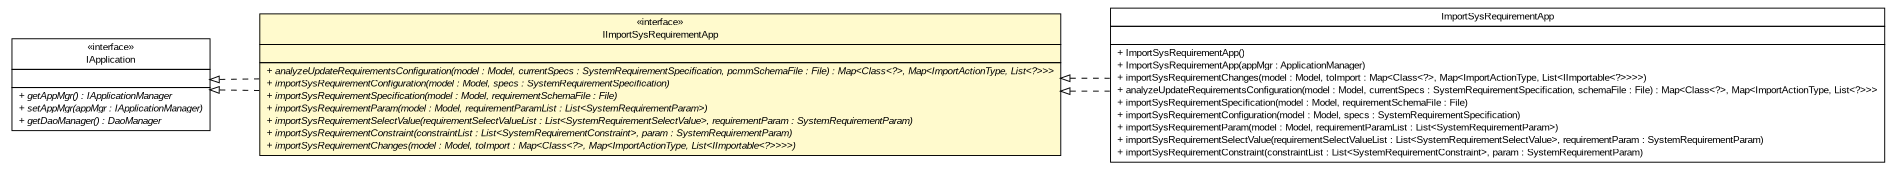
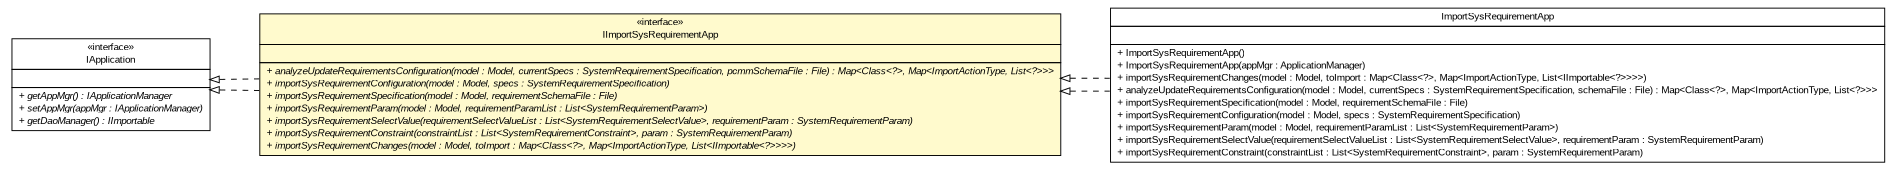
node "IApplication": text "+ getDaoManager() : DaoManager" -> "+ getDaoManager() : IImportable"
